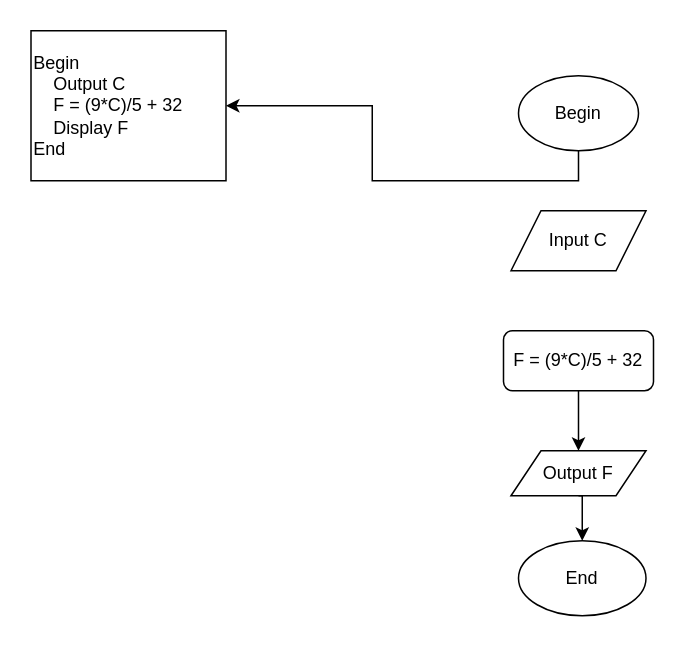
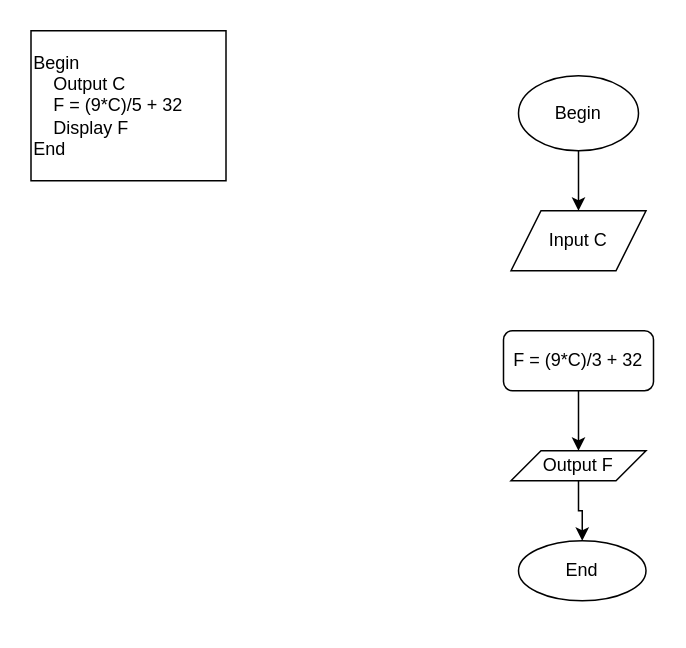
edge "Begin" -> "Begin Output C F = (9*C)/5 + 32 Display F End": now "Begin" -> "Input C"
node "F = (9*C)/5 + 32": label "F = (9*C)/5 + 32" -> "F = (9*C)/3 + 32"
node "Output F": size 135x45 -> 135x30
node "End": size 128x75 -> 128x60
